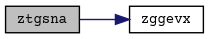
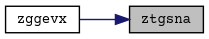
edge "ztgsna" -> "zggevx": reversed
